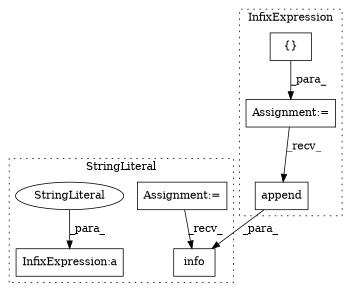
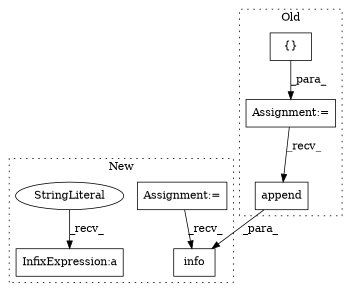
cluster "InfixExpression": label "InfixExpression" -> "Old"
cluster "StringLiteral": label "StringLiteral" -> "New"
edge "StringLiteral" -> "InfixExpression:a": label "_para_" -> "_recv_"
